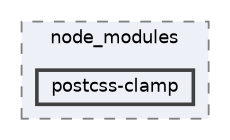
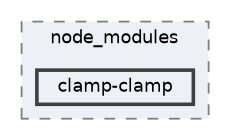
node "postcss-clamp": label "postcss-clamp" -> "clamp-clamp"
